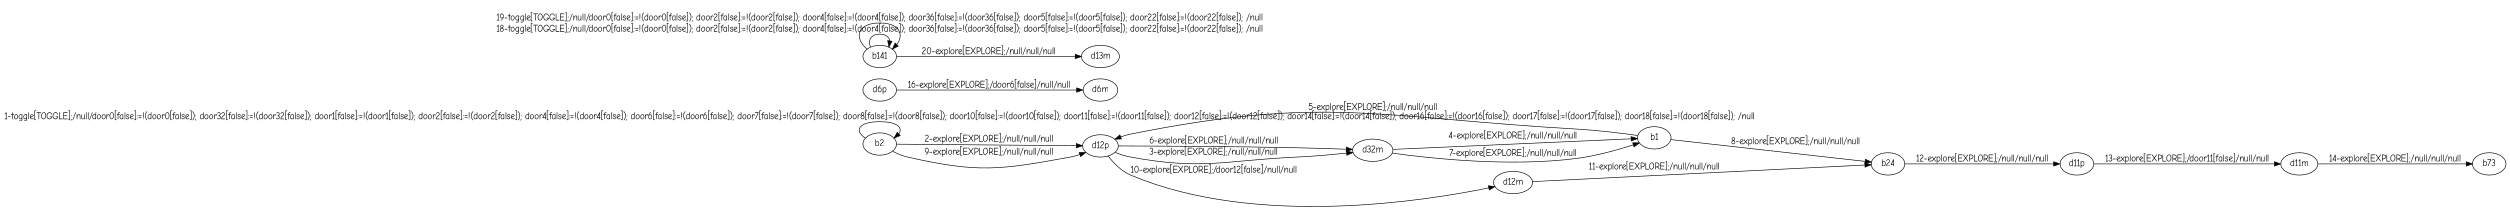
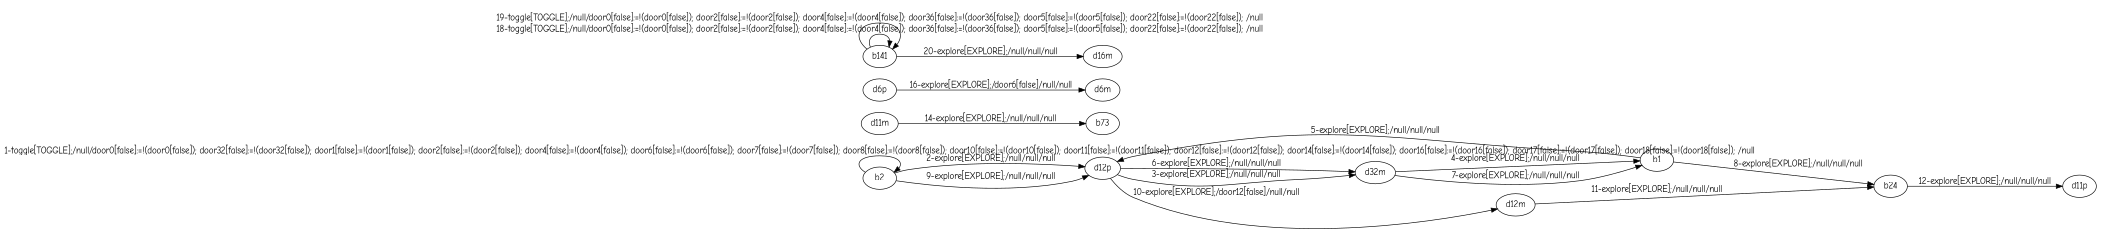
node "d13m": label "d13m" -> "d16m"
edge "d11p" -> "d11m": removed, label "13-explore[EXPLORE];/door11[false]/null/null"
